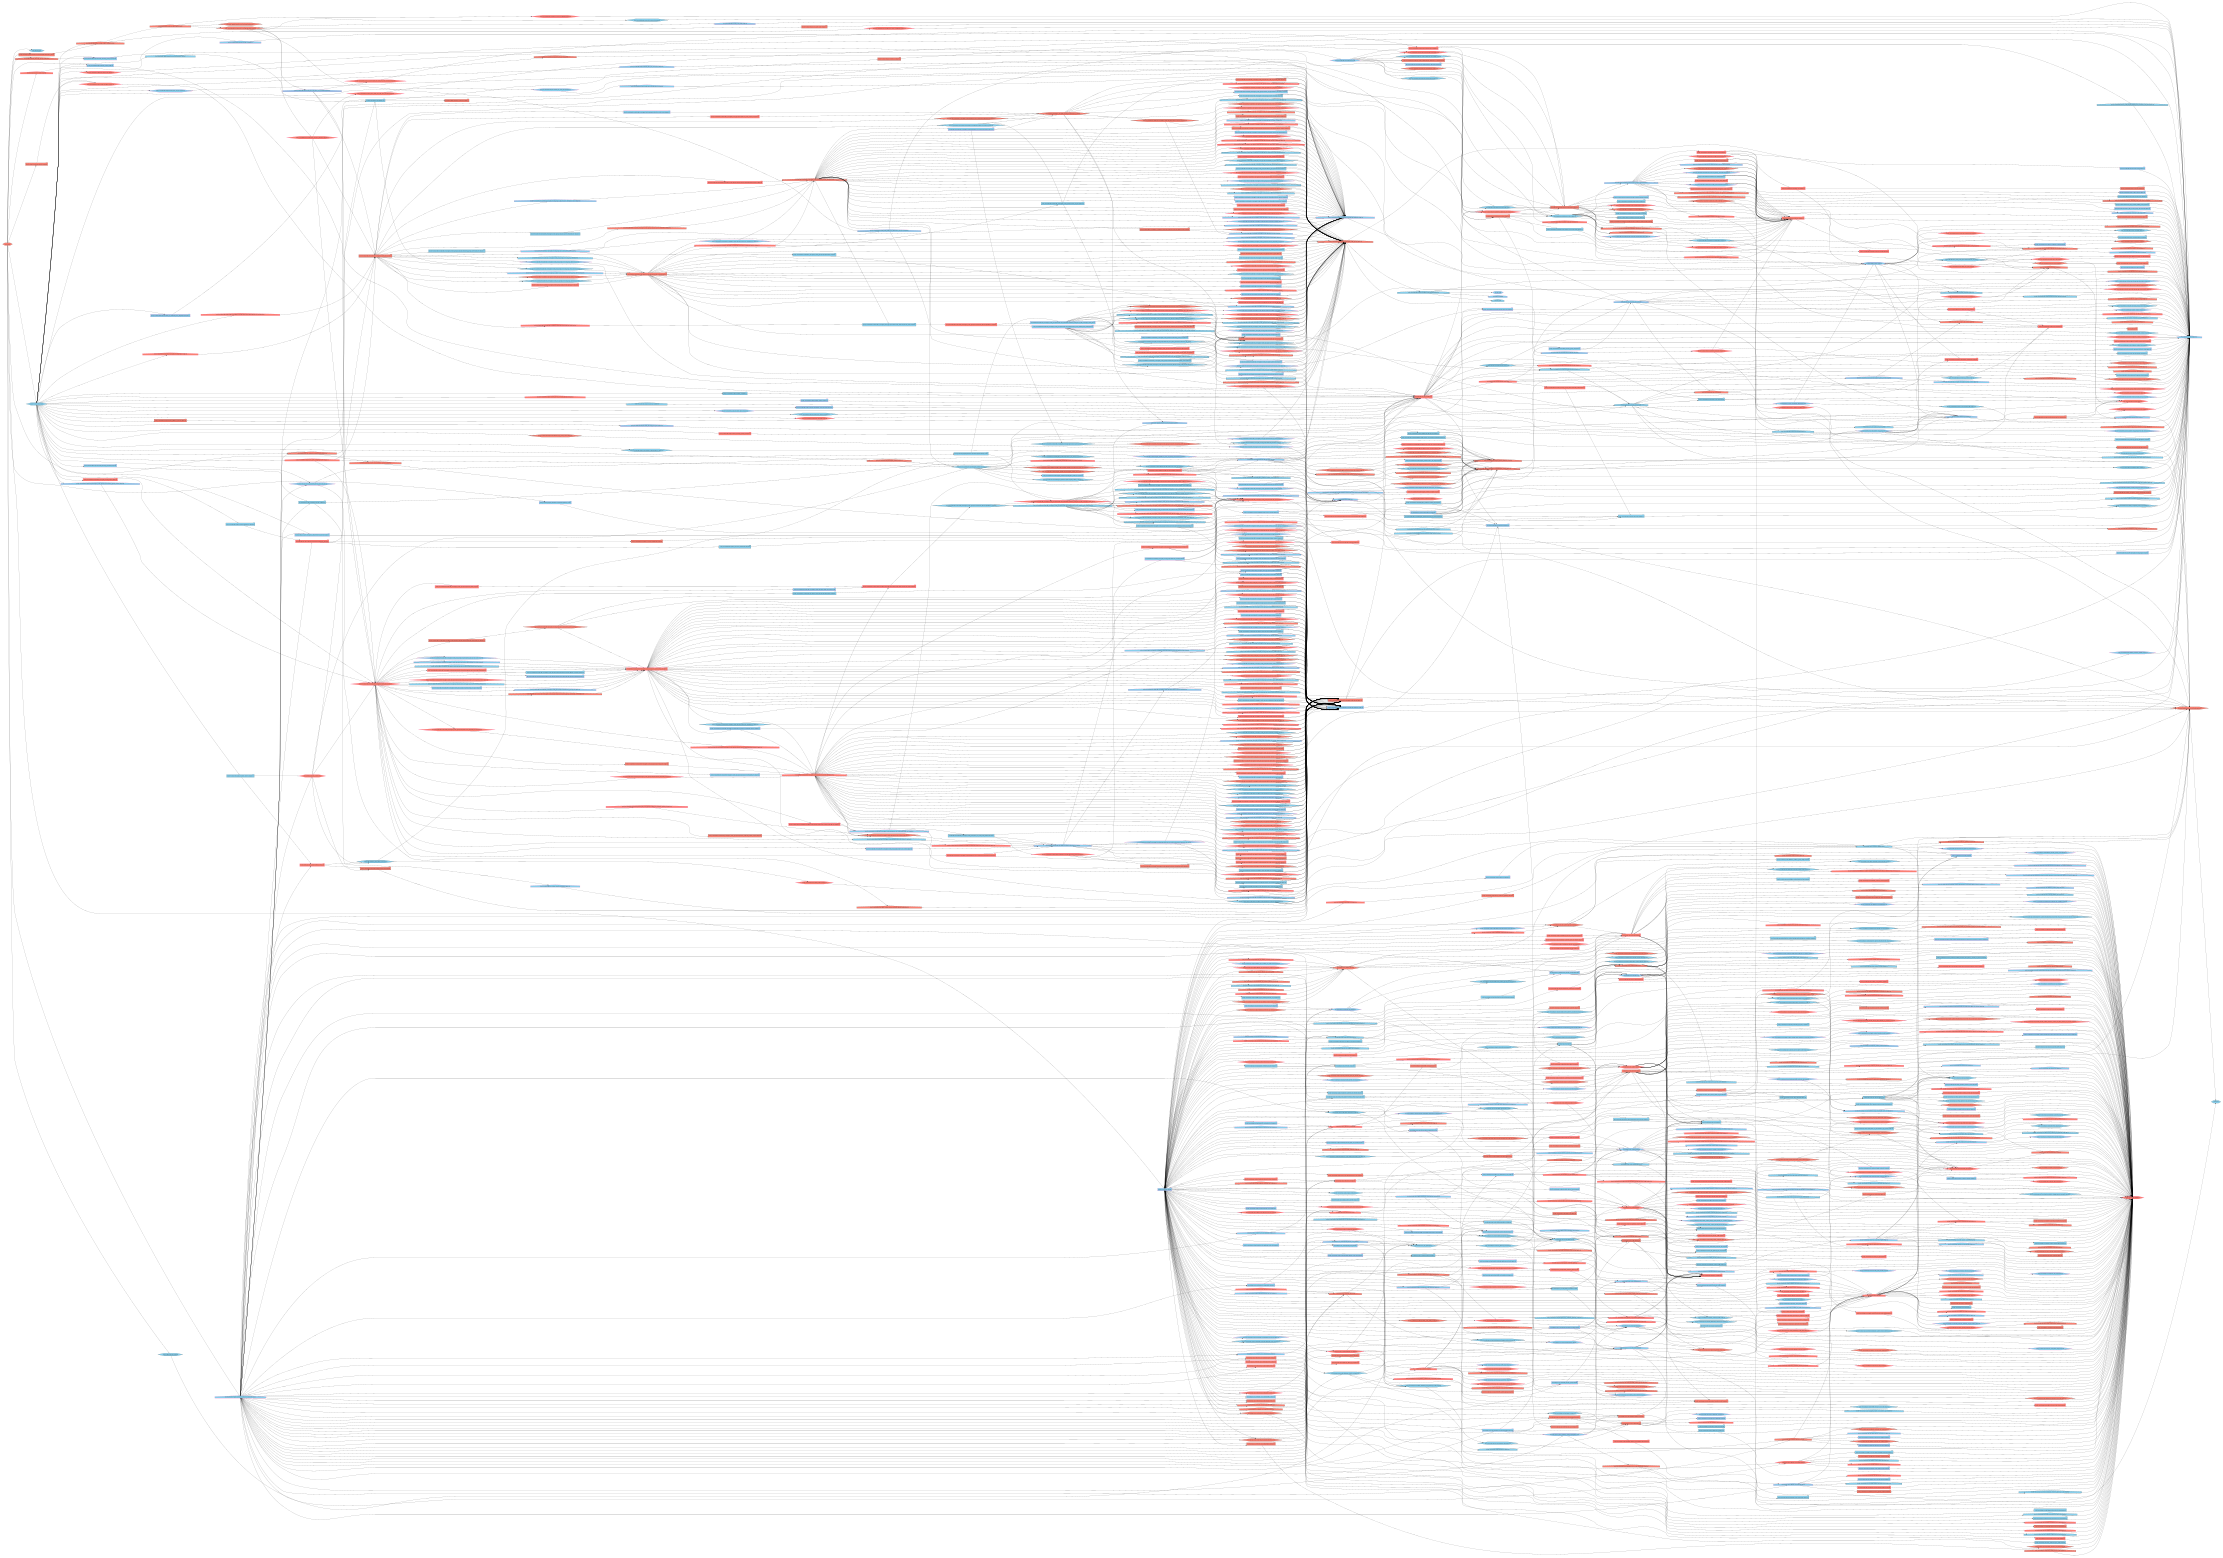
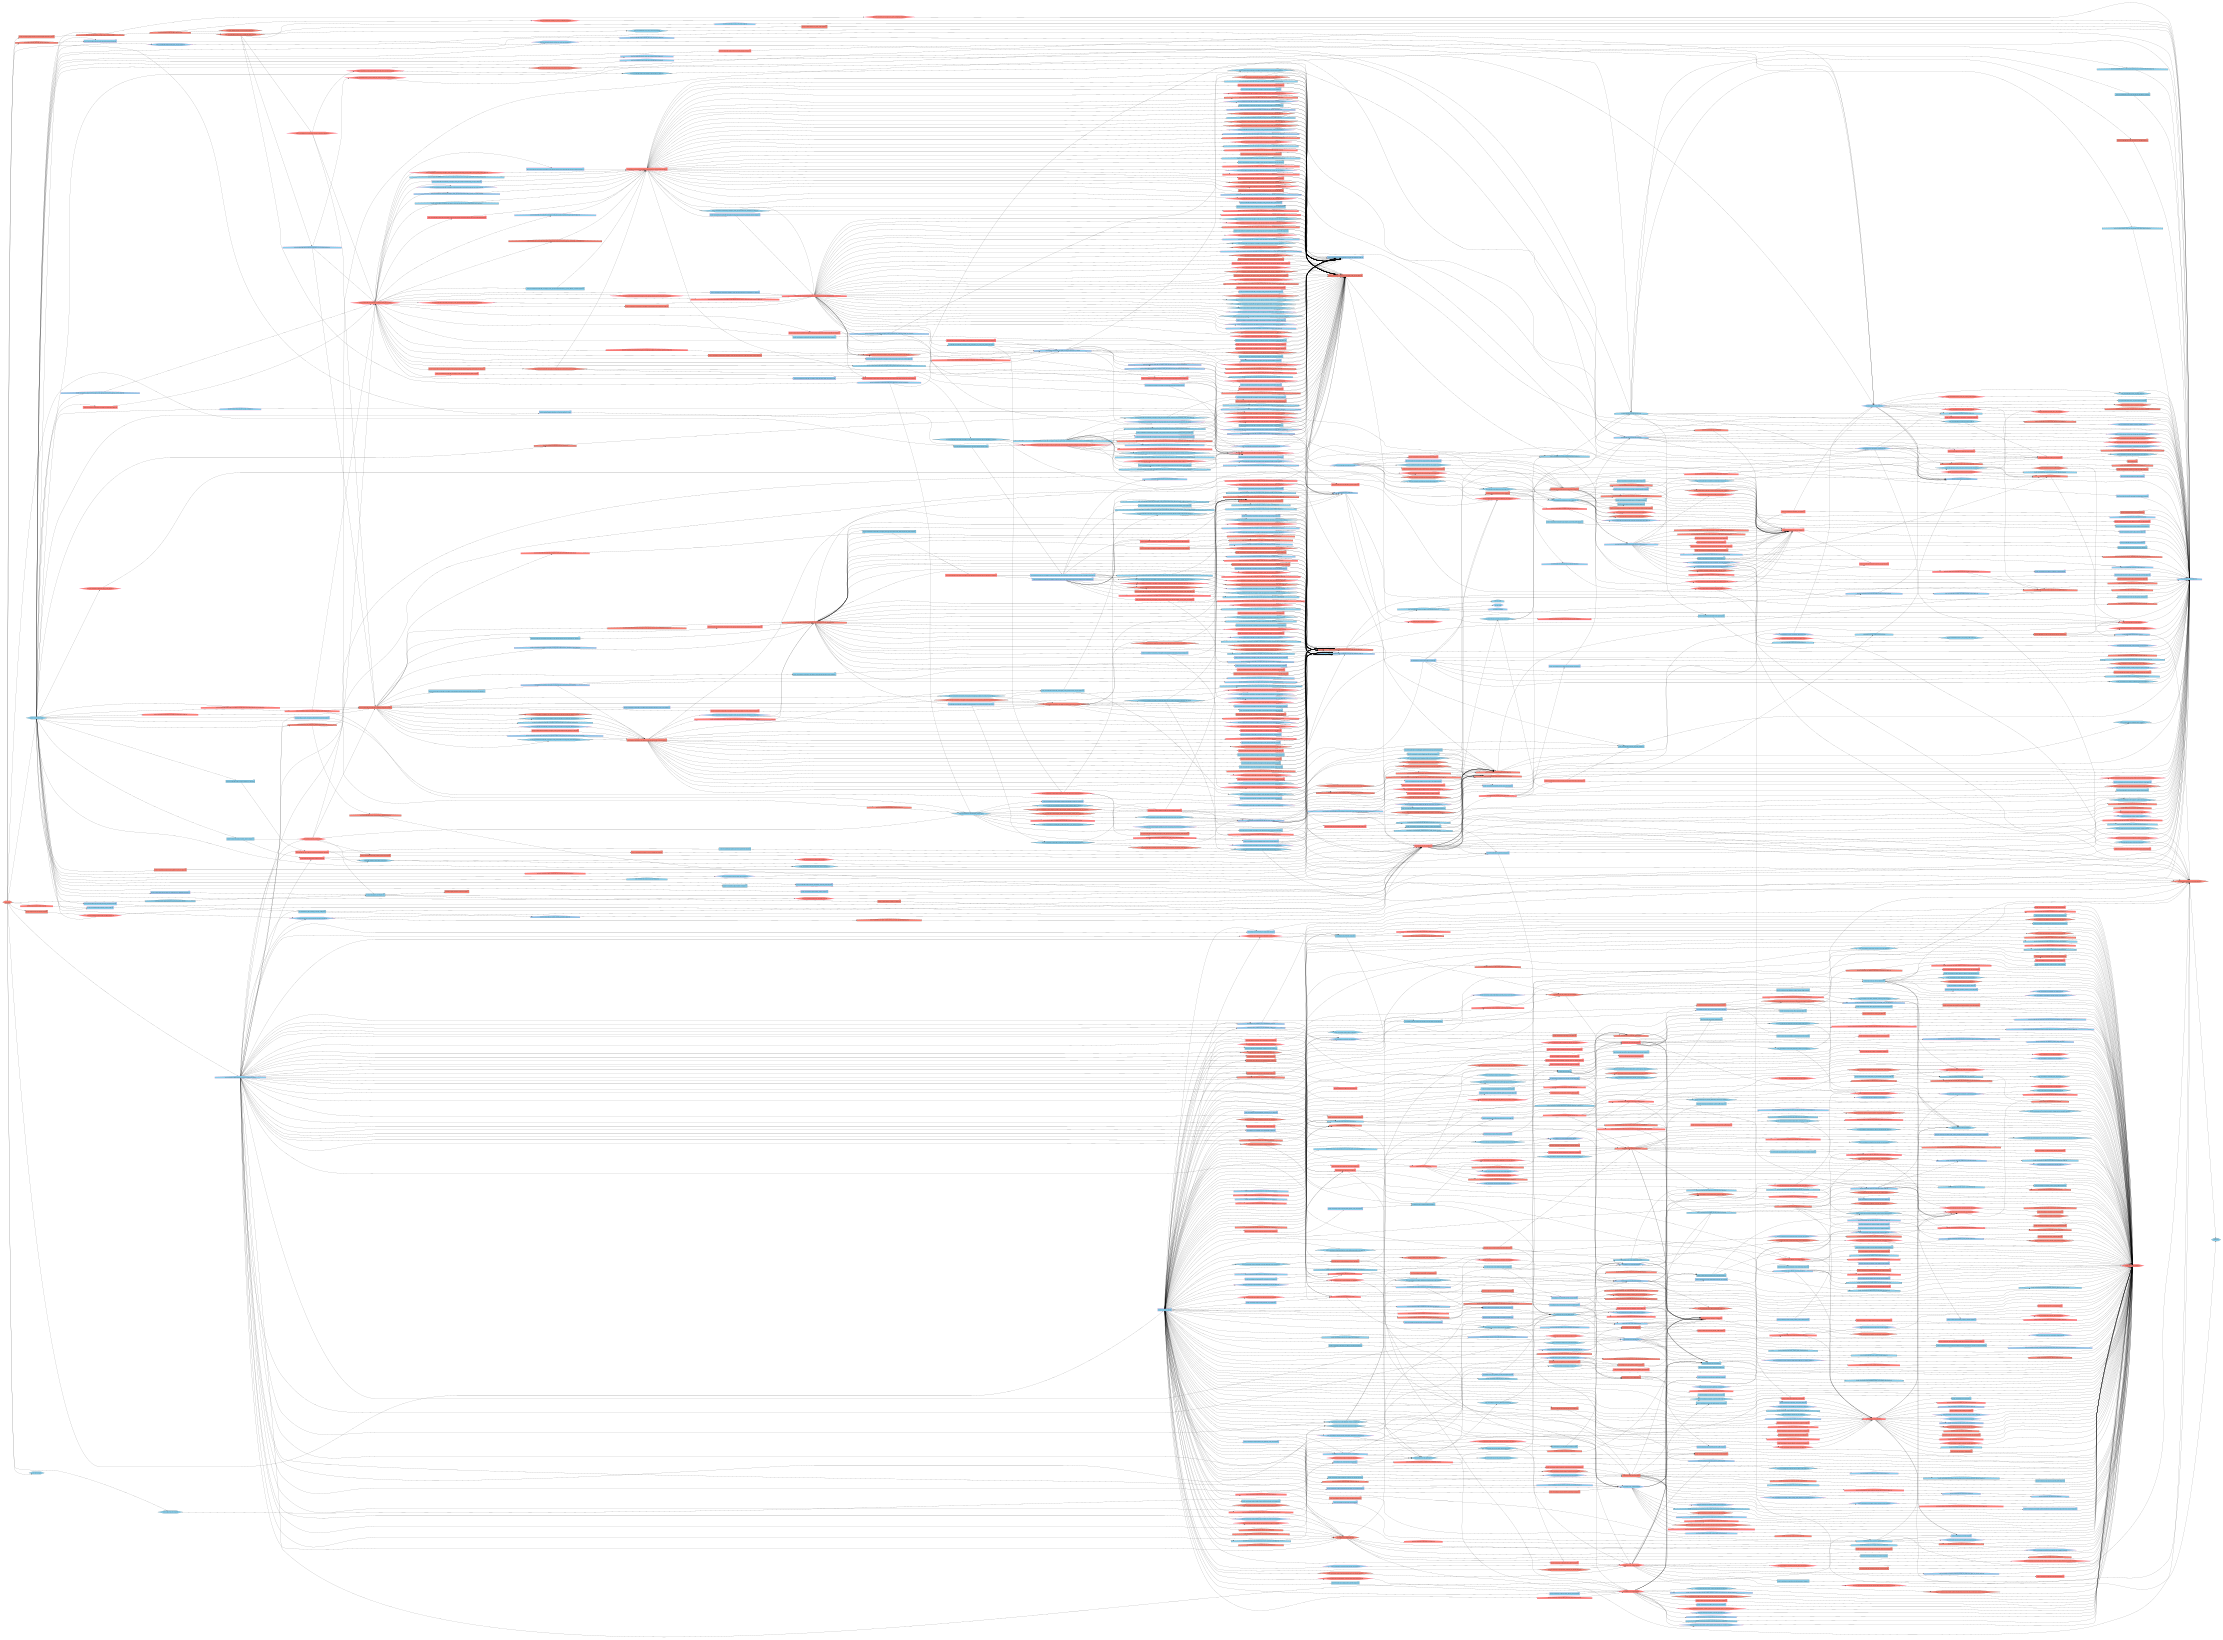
node "[root] module.vpc.var.default_vpc_name (expand)": added
